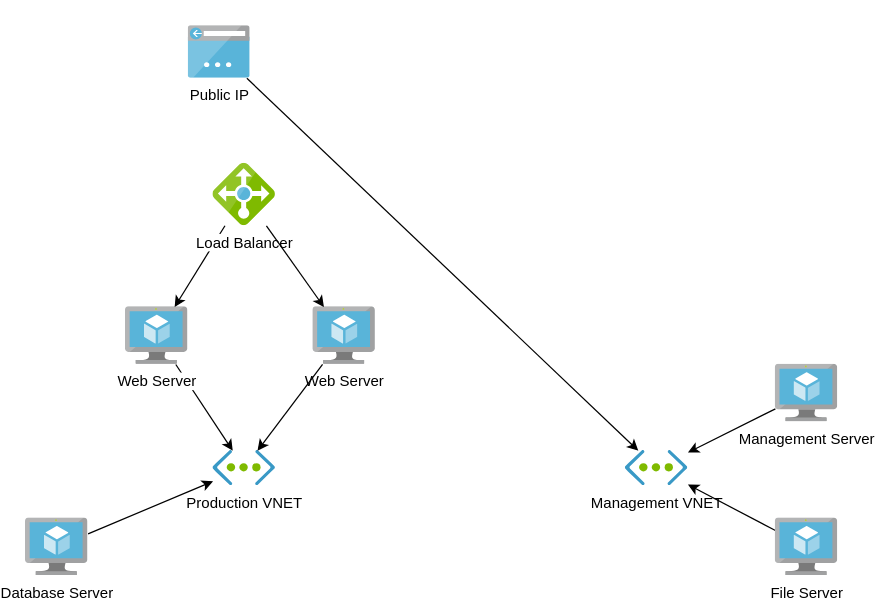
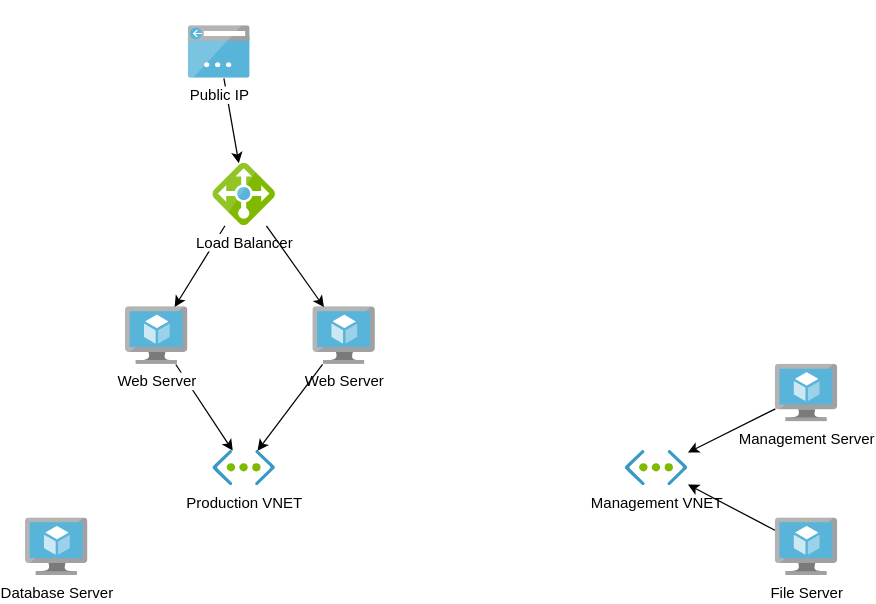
edge "Public IP" -> "Management VNET": now "Public IP" -> "Load Balancer"
edge "Database Server" -> "Production VNET": removed
